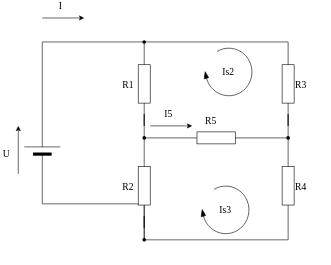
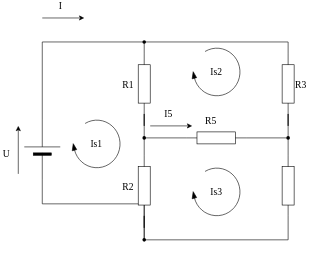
node "Is2": moved (228, 72) -> (216, 72)
node "Is1": added
node "R4": removed
node "Is3": moved (225, 210) -> (216, 192)
